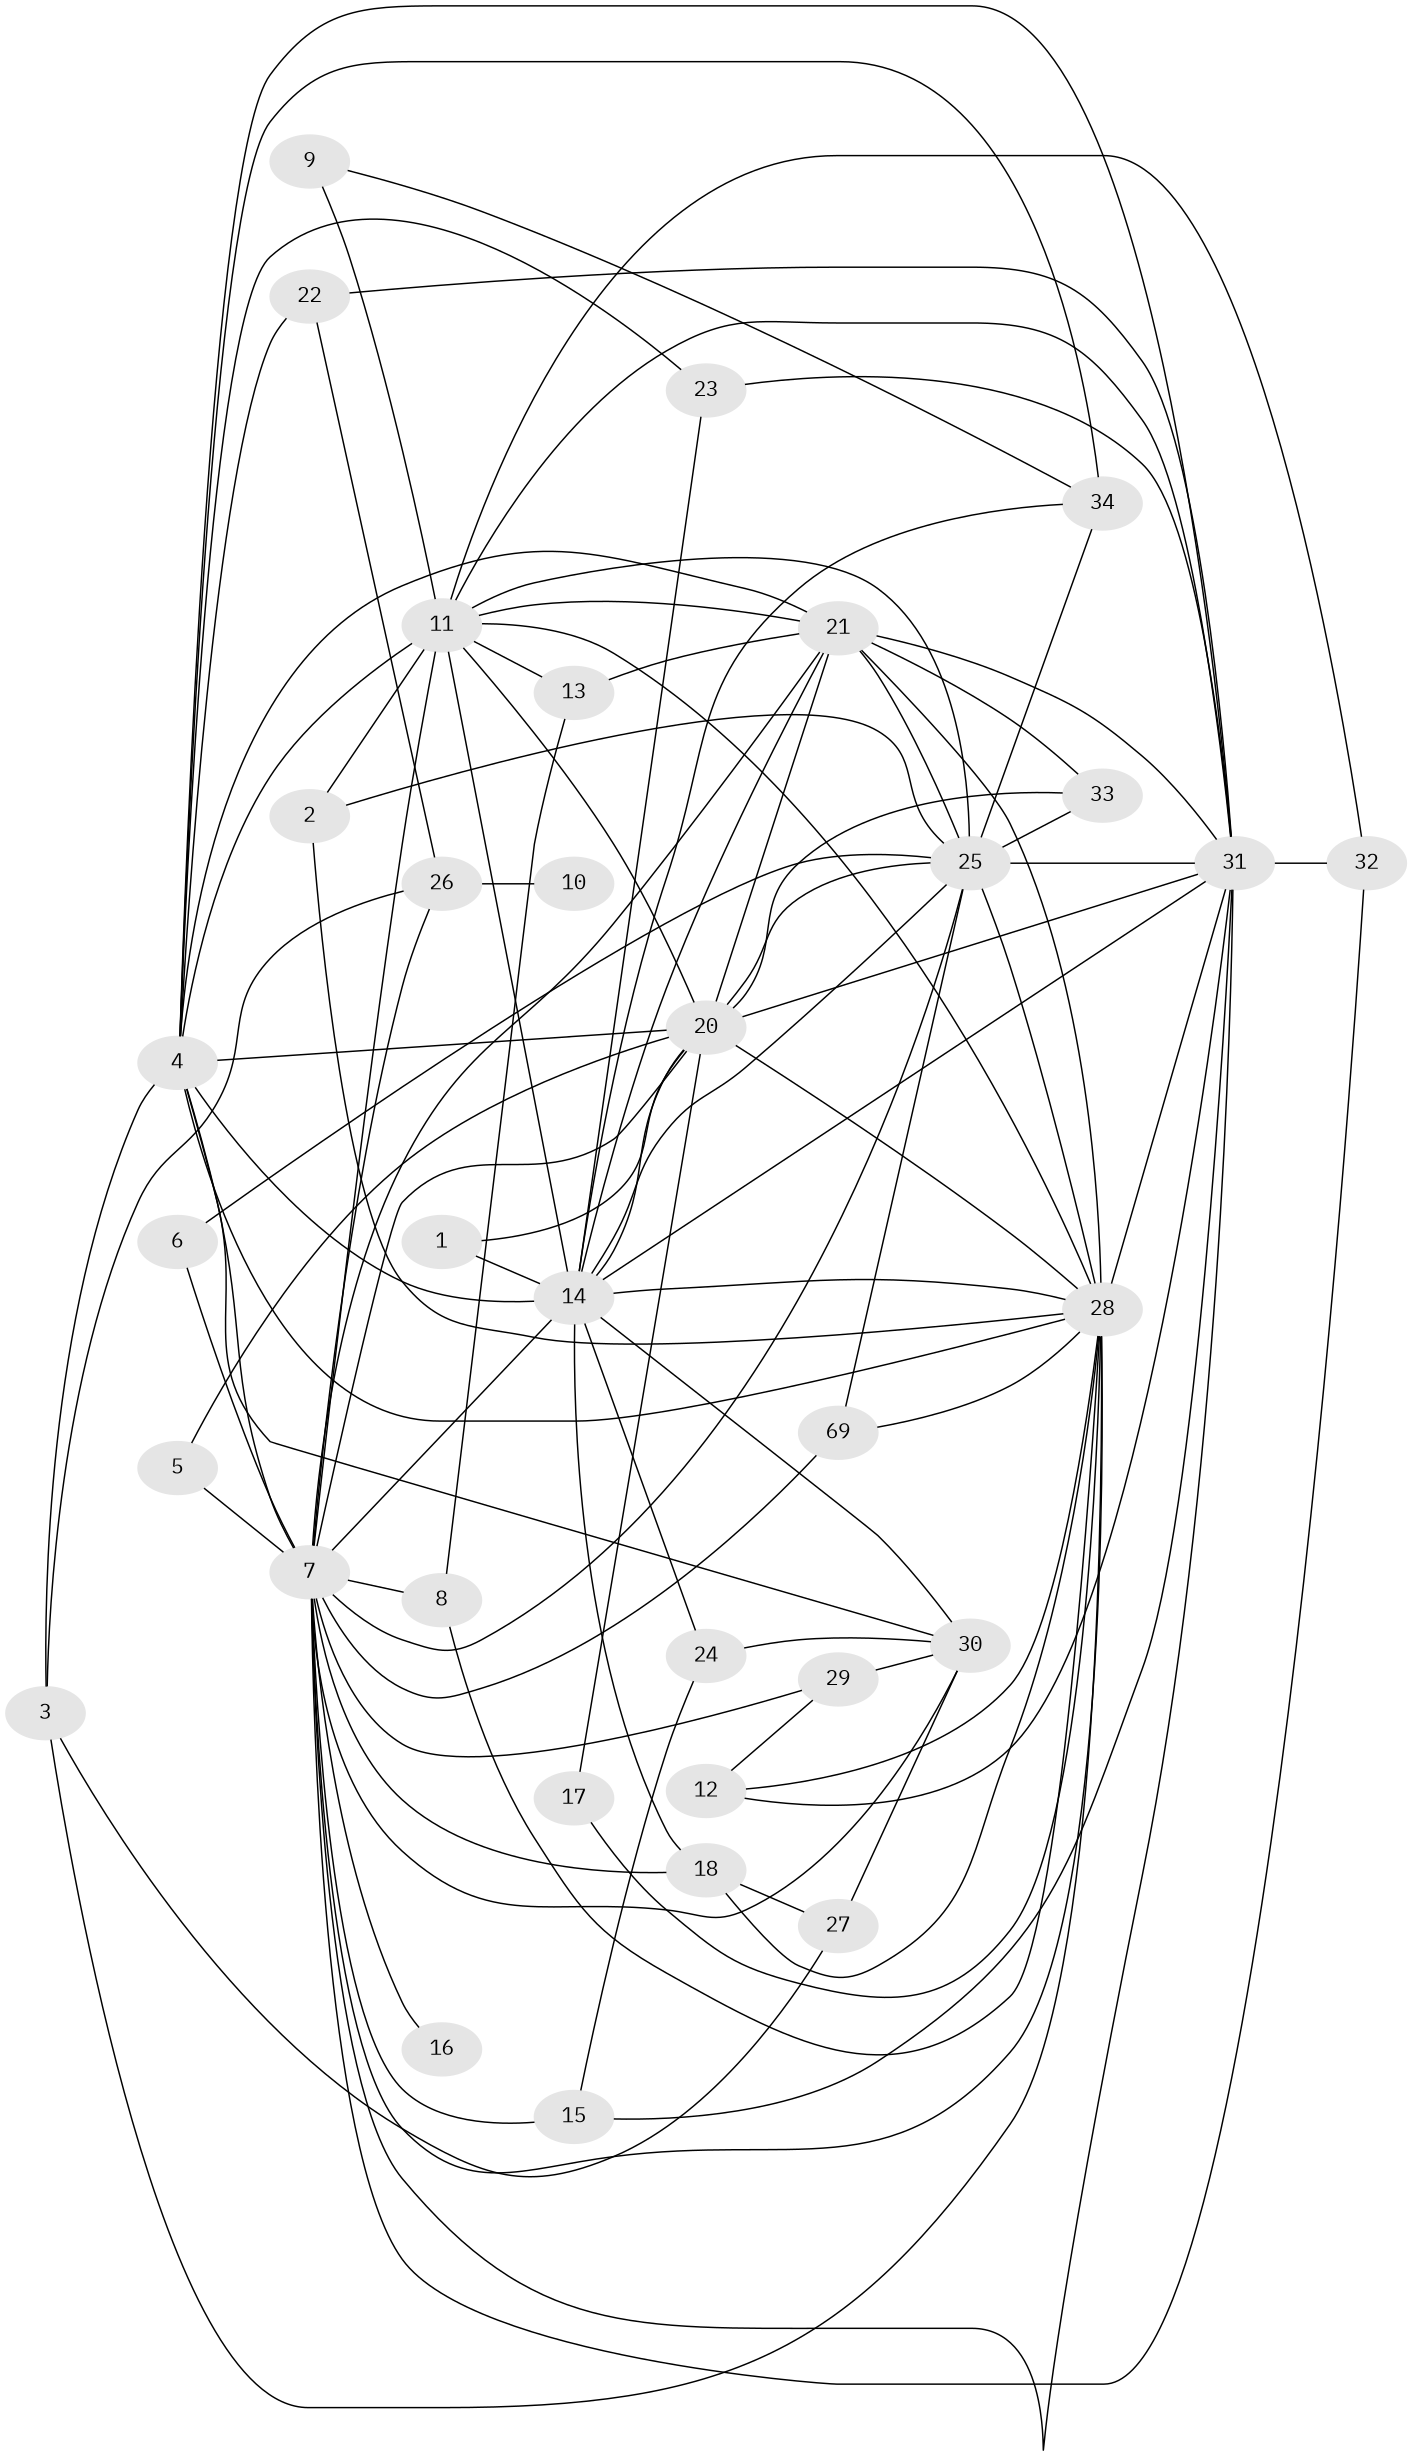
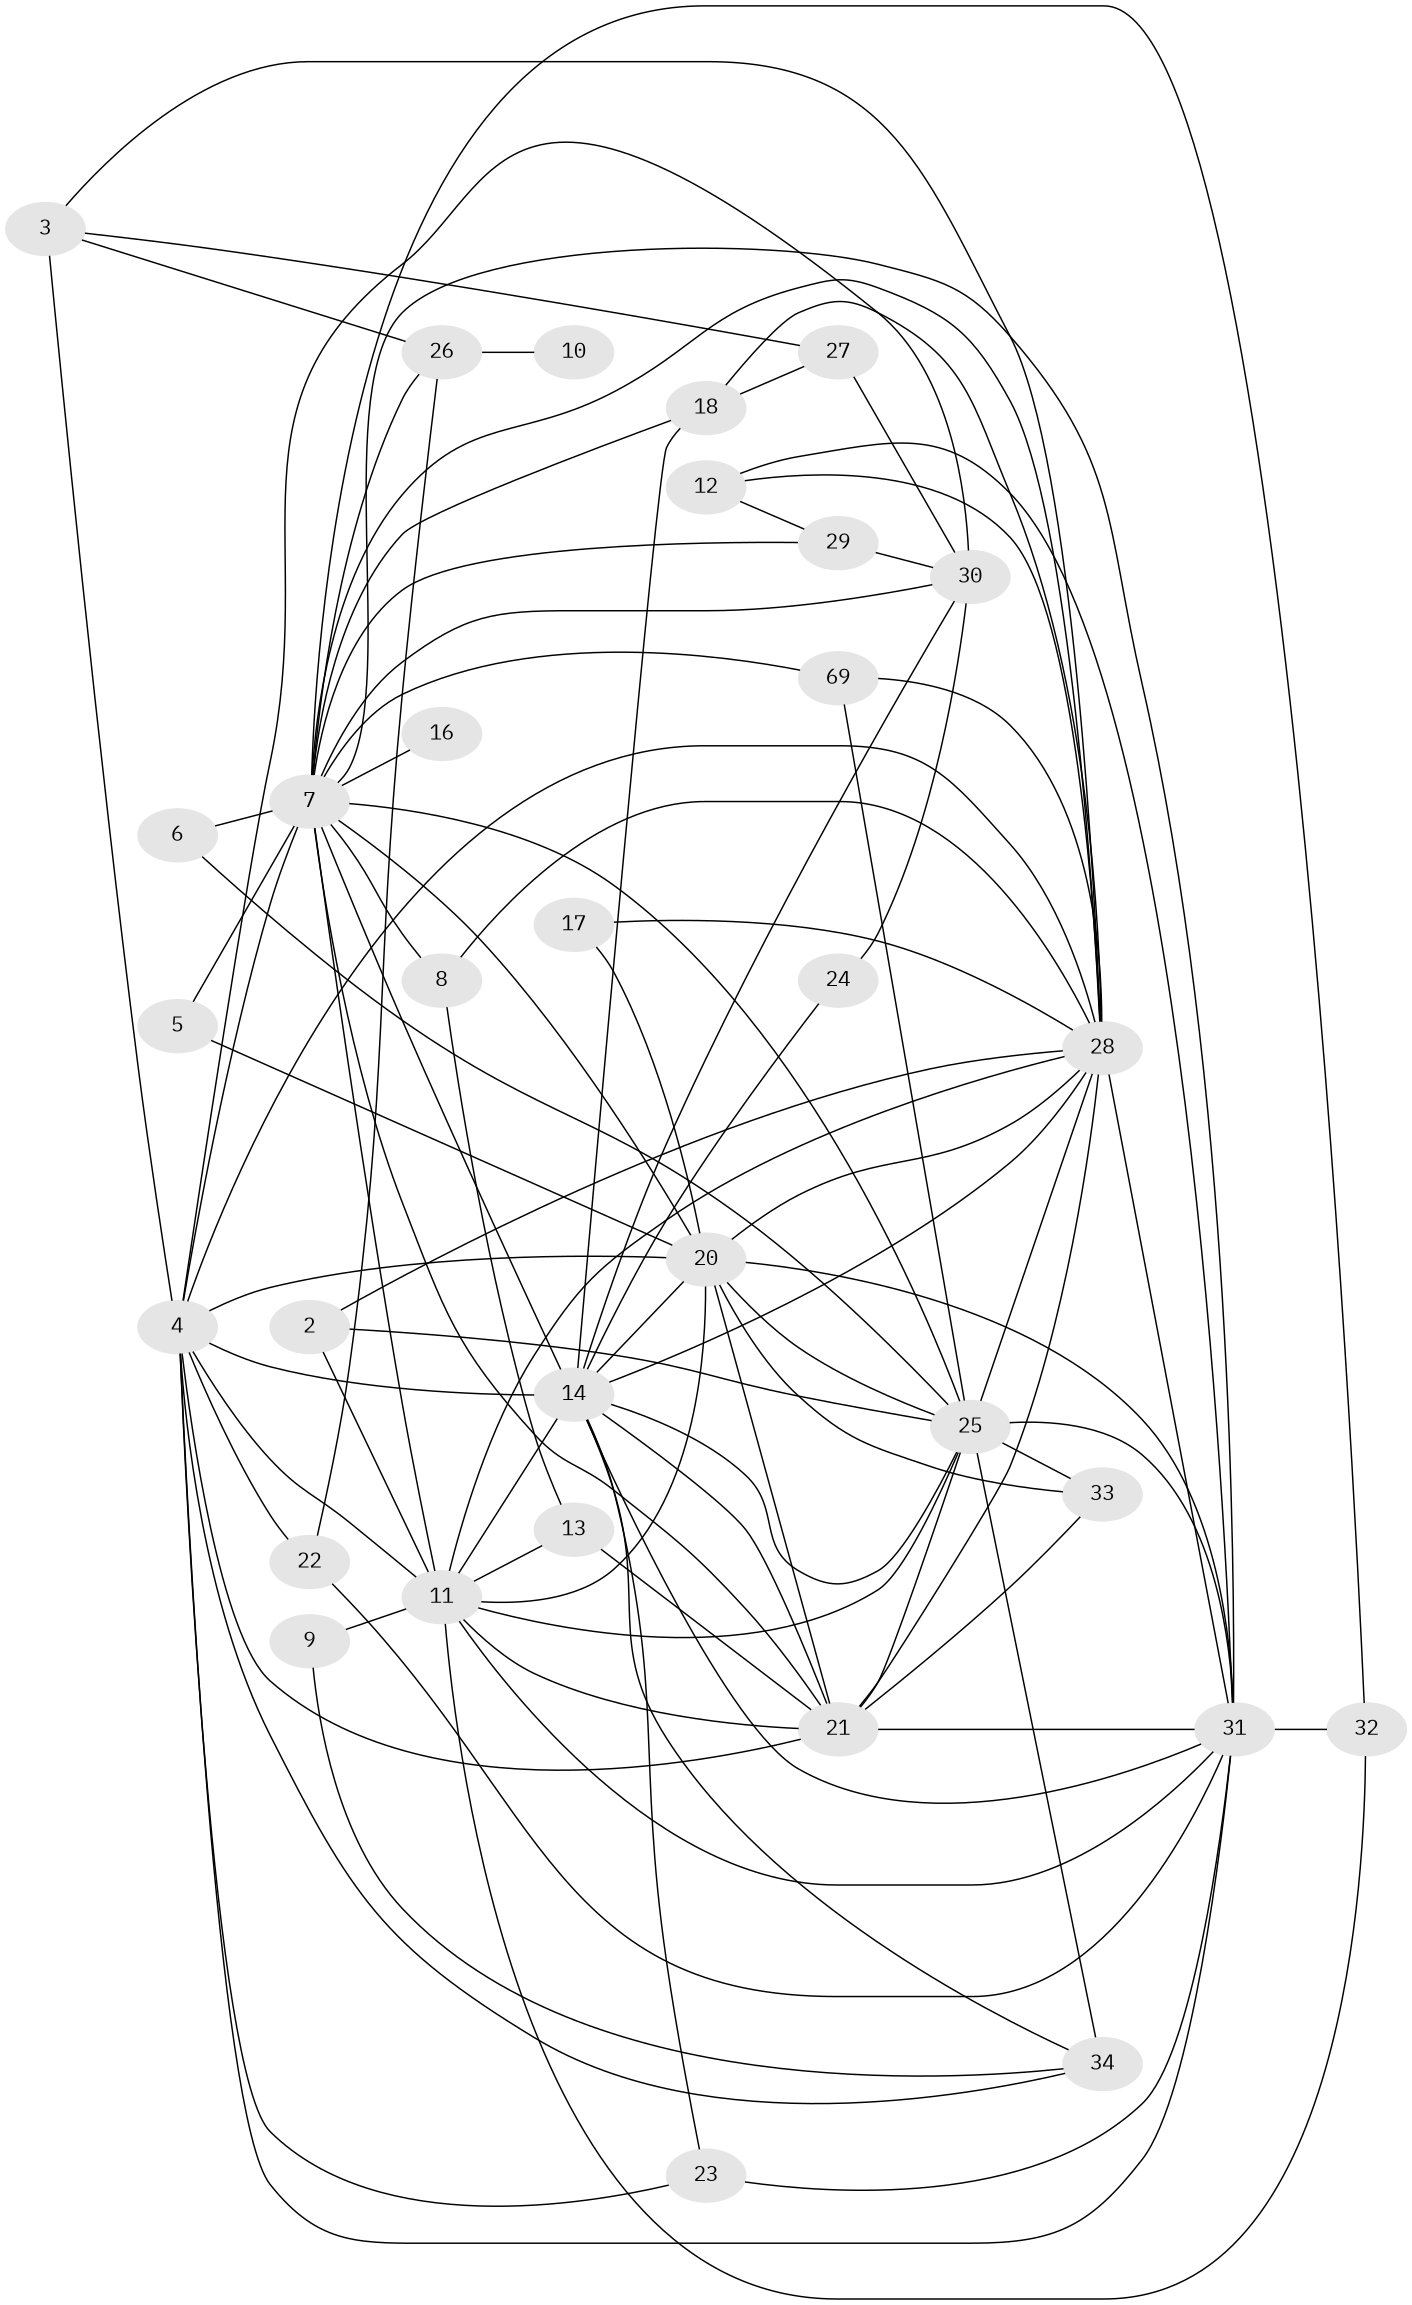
node "1": removed
node "15": removed
